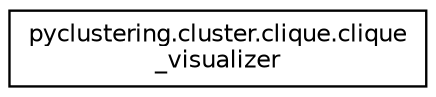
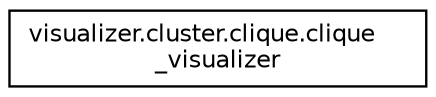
node "pyclustering.cluster.clique.clique _visualizer": label "pyclustering.cluster.clique.clique _visualizer" -> "visualizer.cluster.clique.clique _visualizer"
